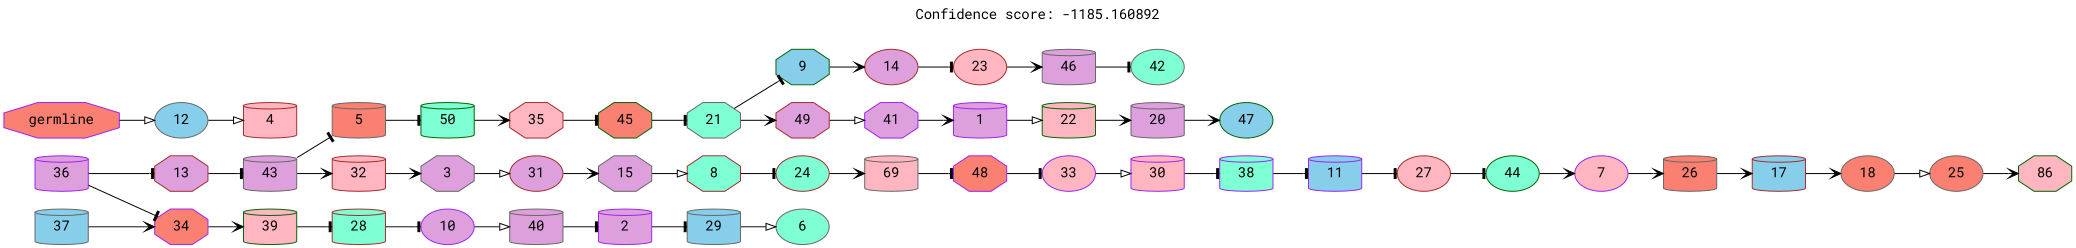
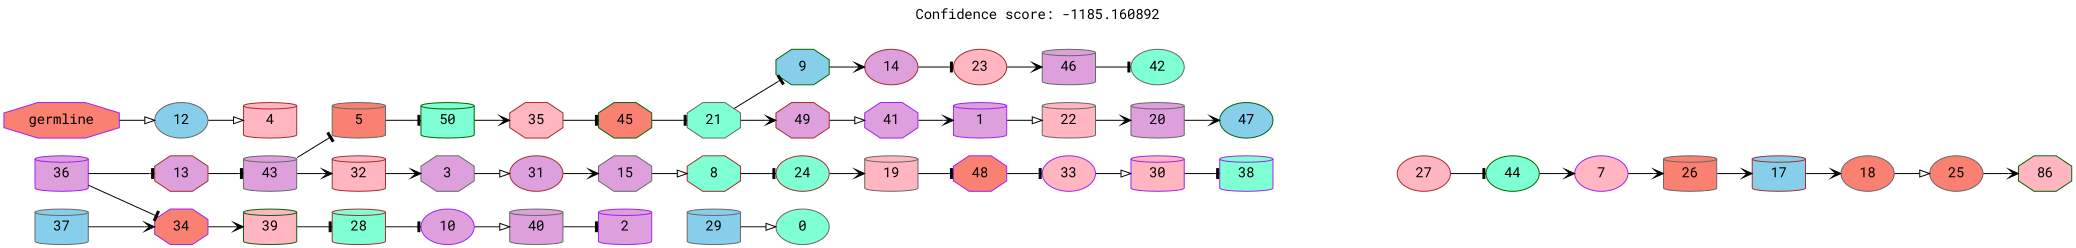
node "22": color darkgreen -> gray40
node "69": label "69" -> "19"
node "11": removed
edge "2" -> "29": removed
node "6": label "6" -> "0"
